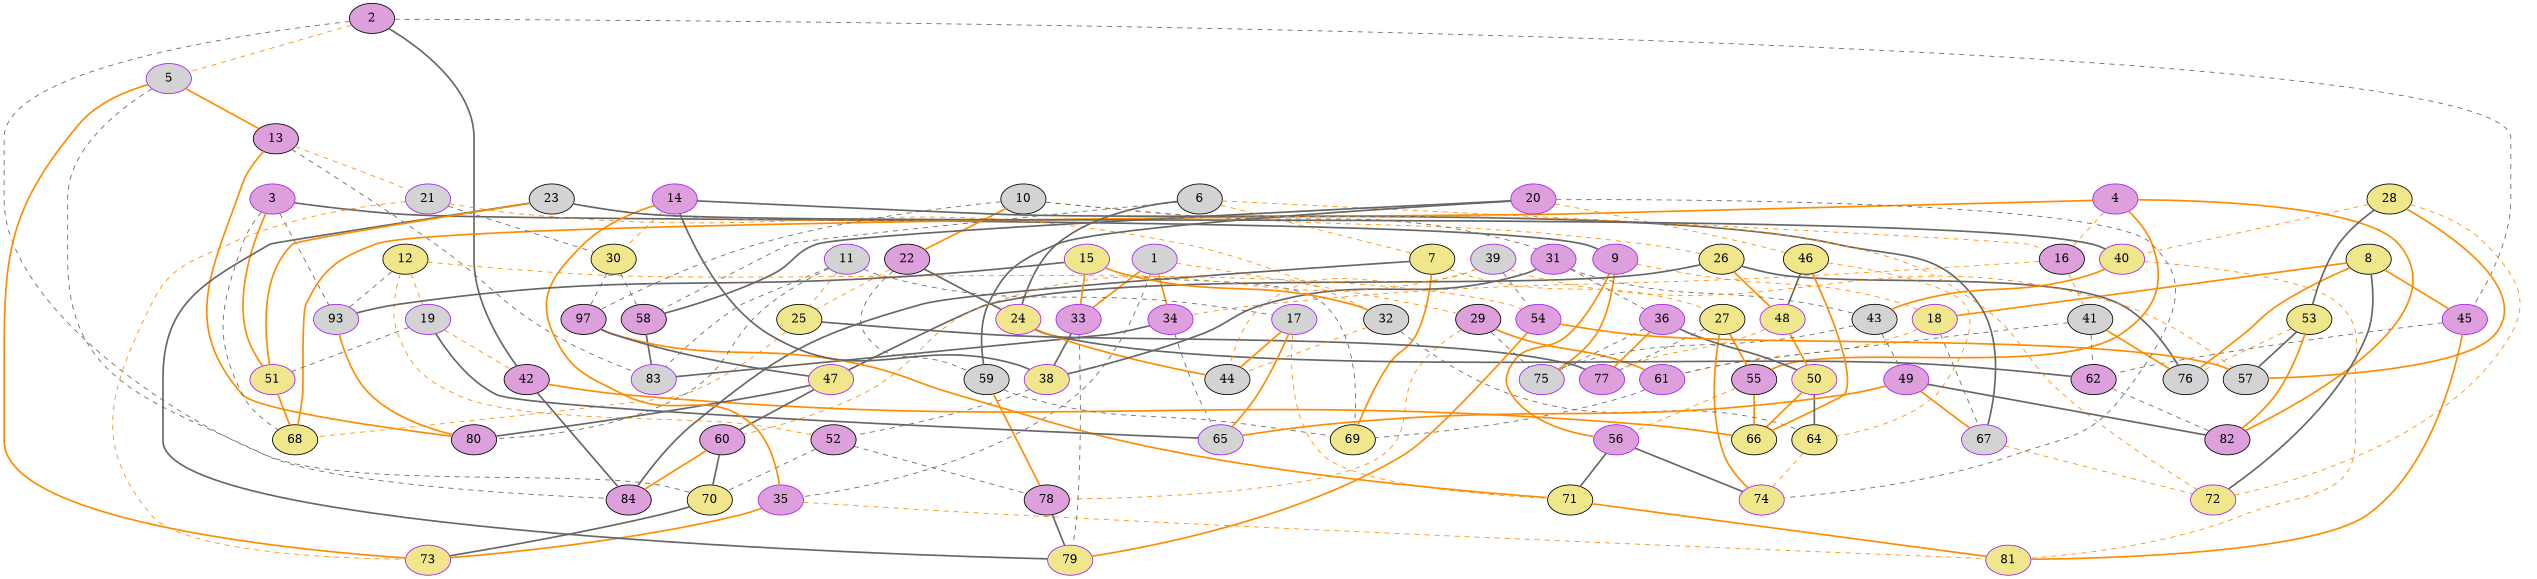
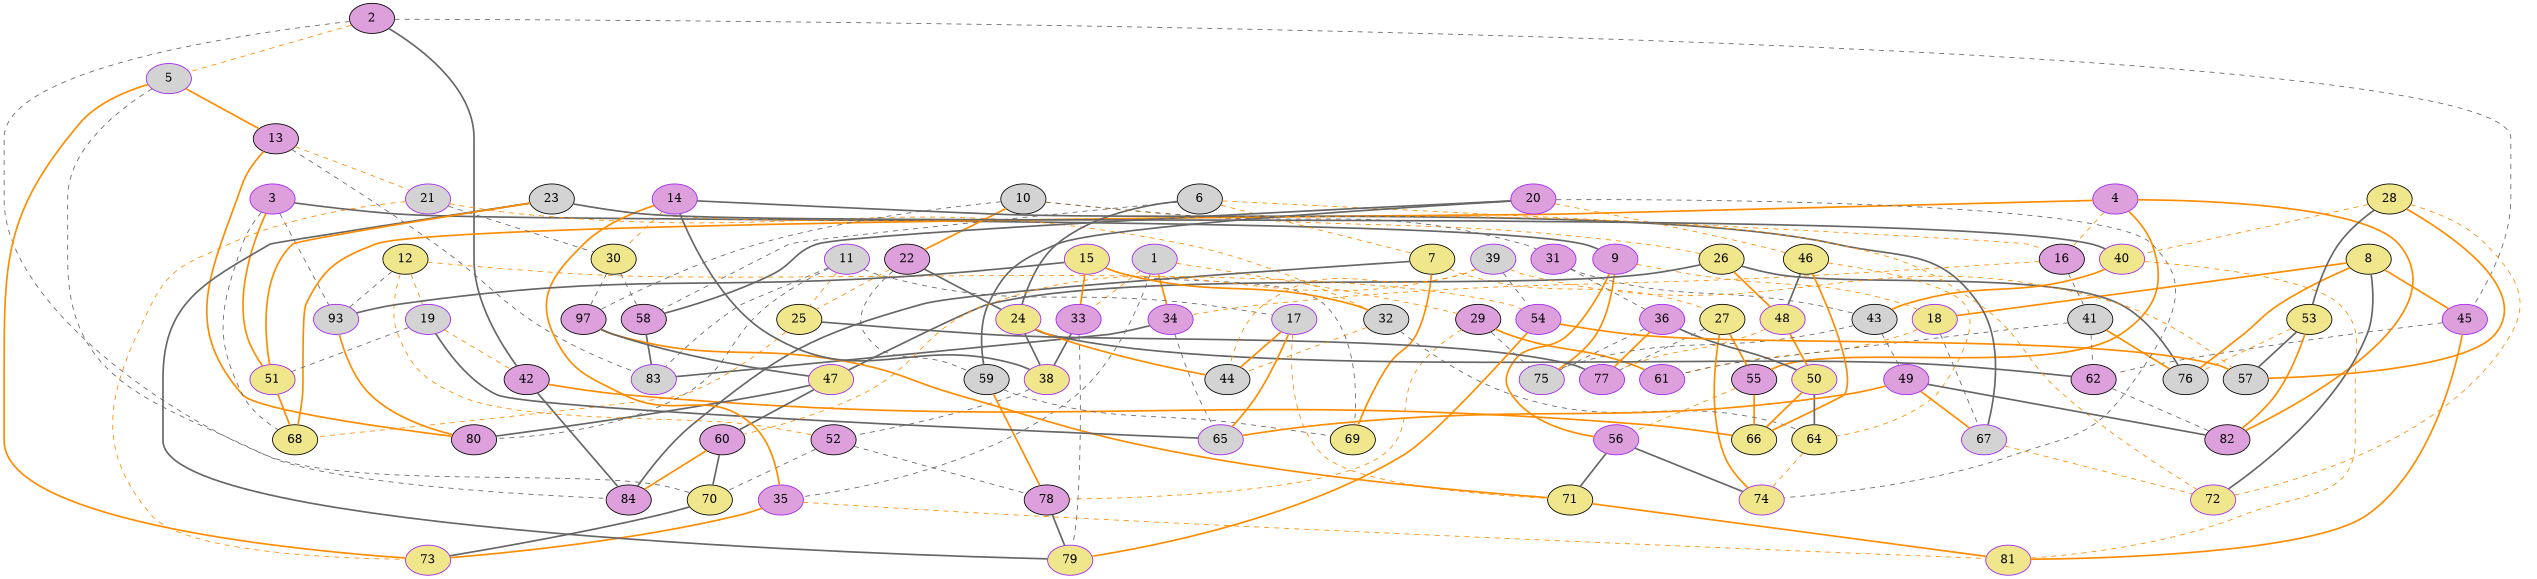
edge "16" -- "41": color darkorange -> gray40
edge "1" -- "33": style bold -> dashed
edge "31" -- "38": now "24" -- "38"
edge "61" -- "69": removed
